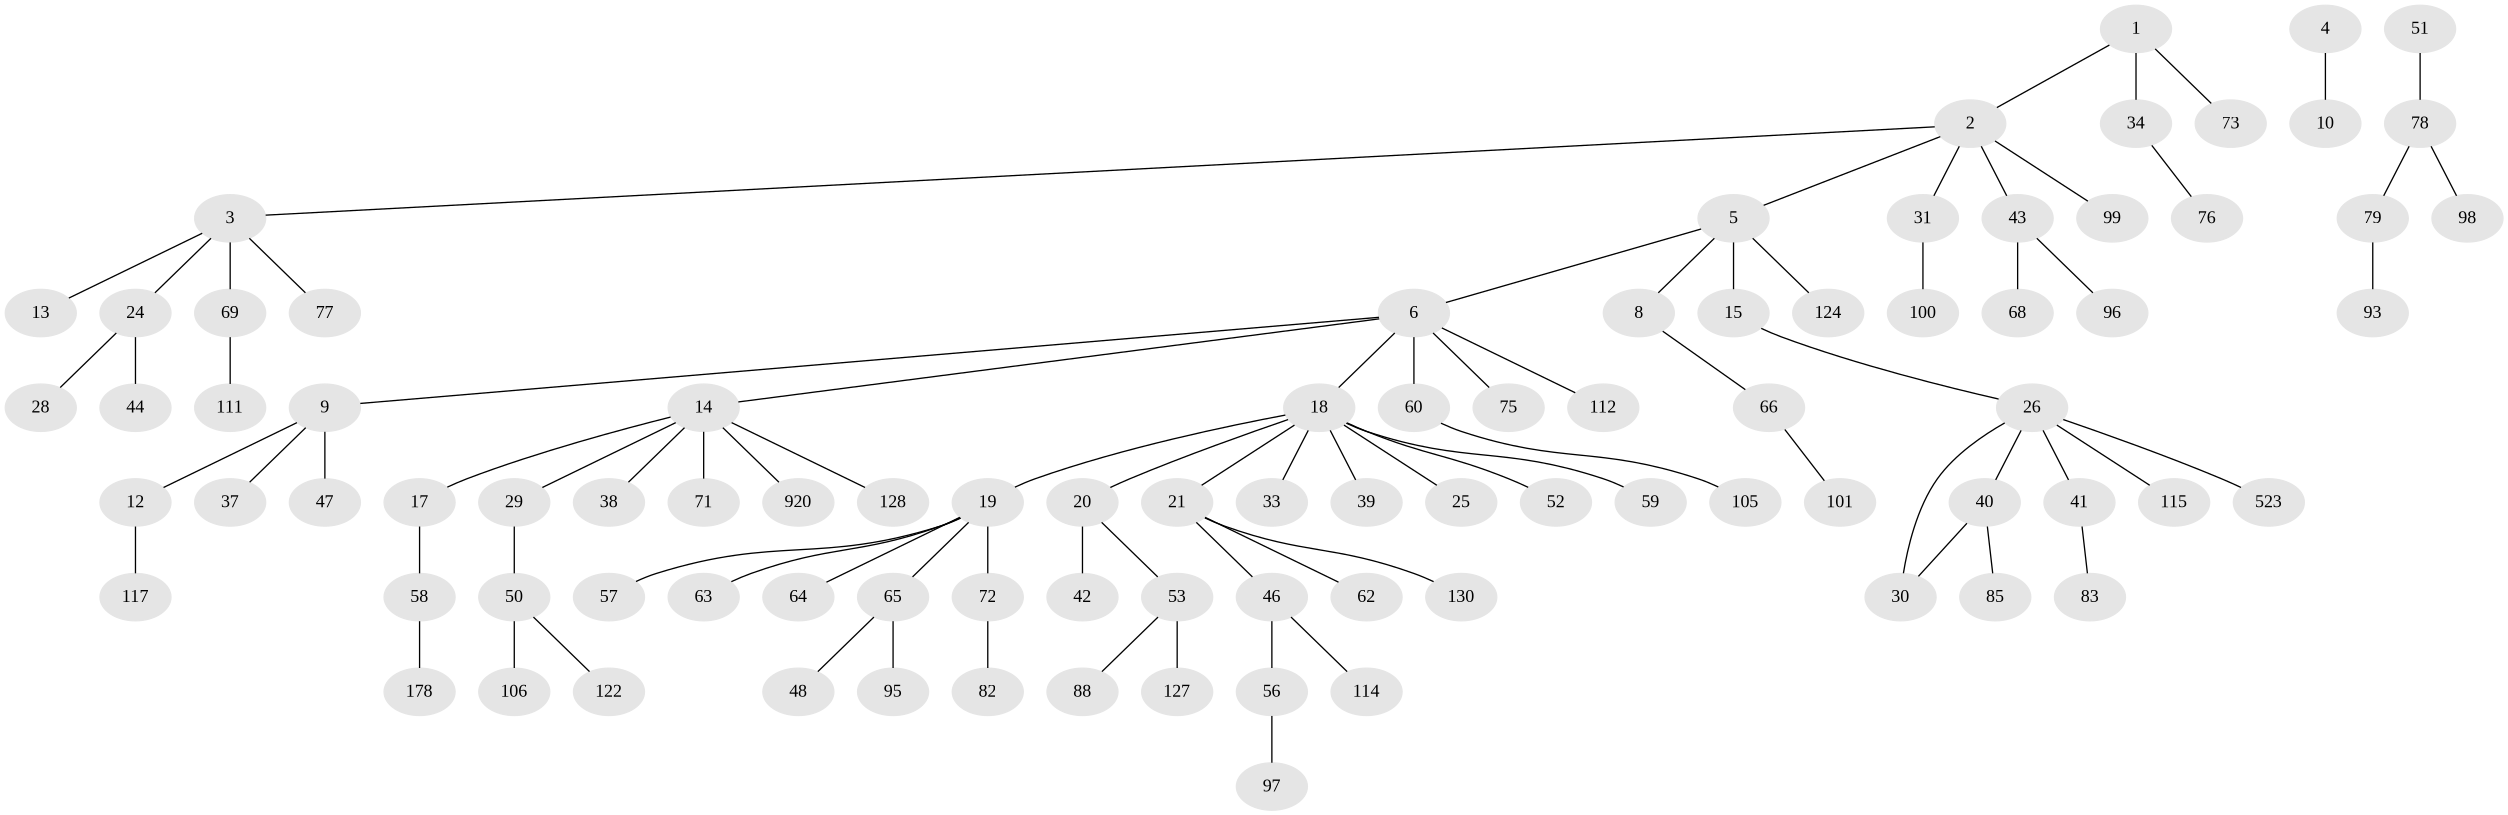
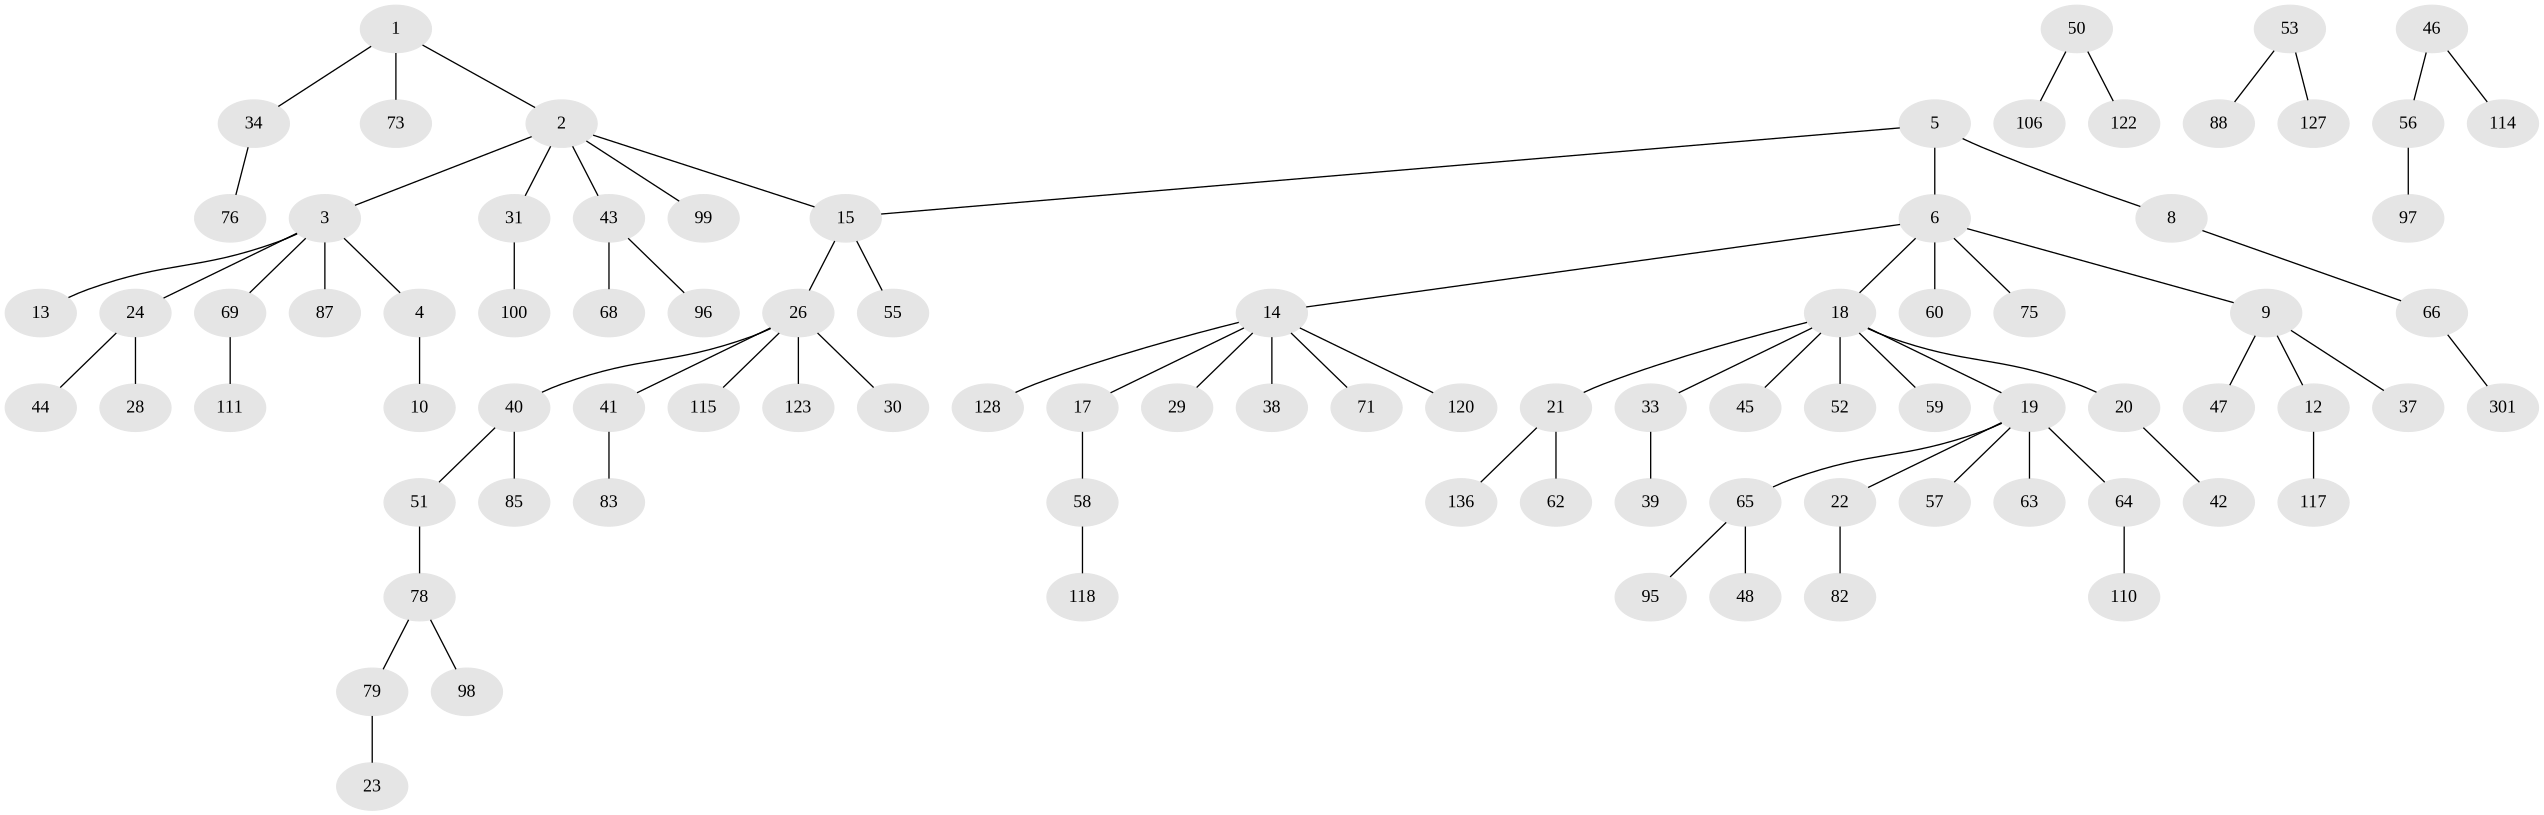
edge "2" -- "5": now "2" -- "15"
edge "3" -- "4": added
node "77": label "77" -> "87"
node "55": added
node "124": removed
node "93": label "93" -> "23"
node "112": removed
edge "18" -- "39": now "33" -- "39"
node "920": label "920" -> "120"
node "25": label "25" -> "45"
node "105": removed
node "101": label "101" -> "301"
node "523": label "523" -> "123"
edge "29" -- "50": removed
edge "20" -- "53": removed
edge "21" -- "46": removed
edge "40" -- "30": now "40" -- "51"
node "72": label "72" -> "22"
node "130": label "130" -> "136"
node "110": added
node "178": label "178" -> "118"
